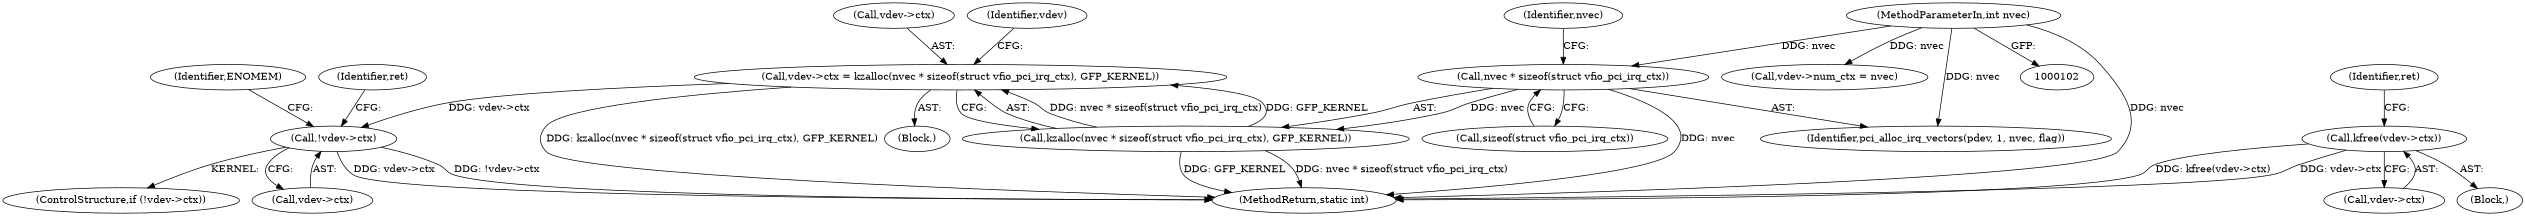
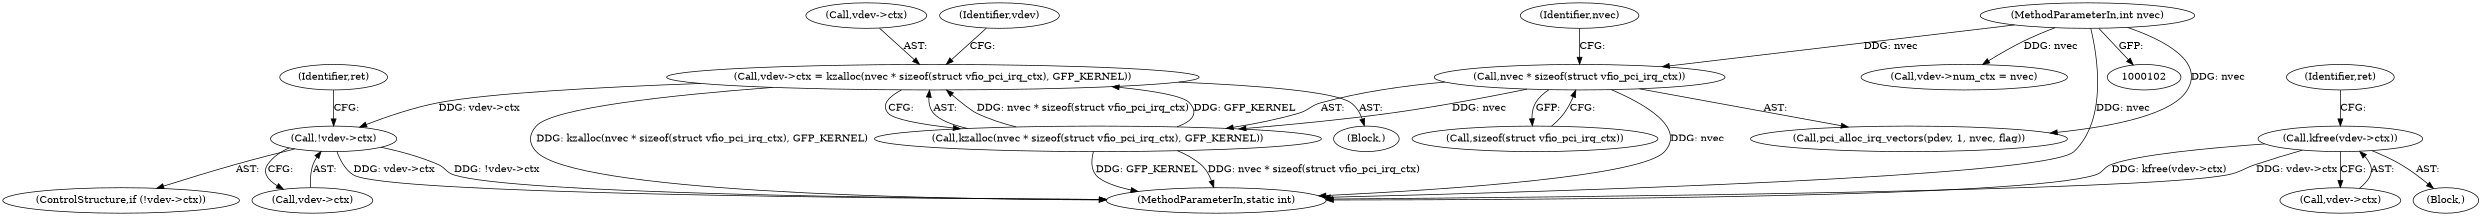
node "(Identifier,ENOMEM)": removed
edge "(Call,nvec * sizeof(struct vfio_pci_irq_ctx))" -> "(Call,sizeof(struct vfio_pci_irq_ctx))": label "CFG: " -> "GFP: "
node "(Identifier,pci_alloc_irq_vectors(pdev, 1, nvec, flag))": label "(Identifier,pci_alloc_irq_vectors(pdev, 1, nvec, flag))" -> "(Call,pci_alloc_irq_vectors(pdev, 1, nvec, flag))"
edge "(Call,!vdev->ctx)" -> "(ControlStructure,if (!vdev->ctx))": label "KERNEL: " -> "AST: "
node "(MethodReturn,static int)": label "(MethodReturn,static int)" -> "(MethodParameterIn,static int)"
